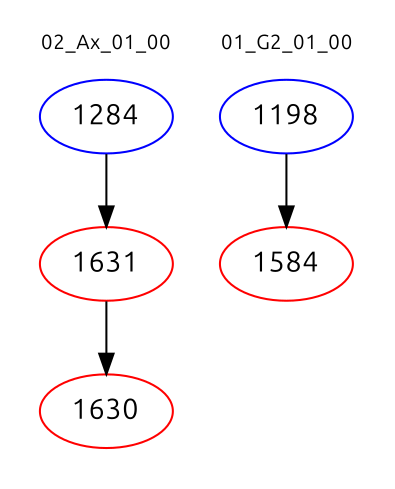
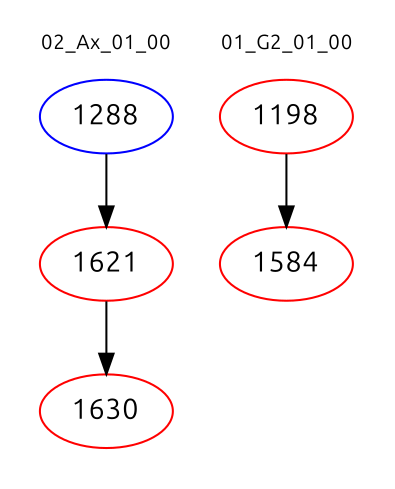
node "1284": label "1284" -> "1288"
node "1198": color blue -> red
node "1631": label "1631" -> "1621"
